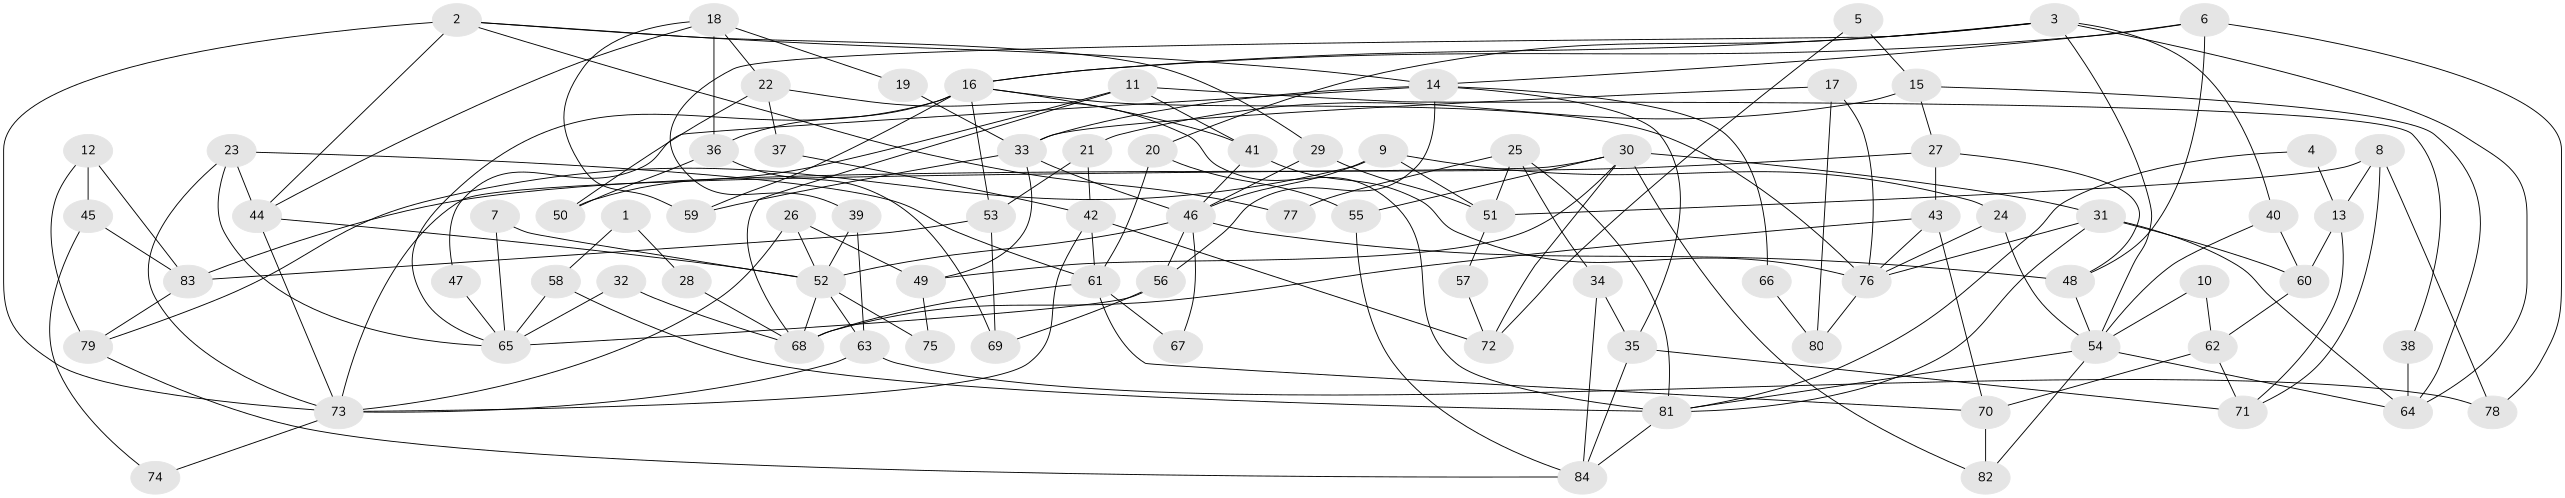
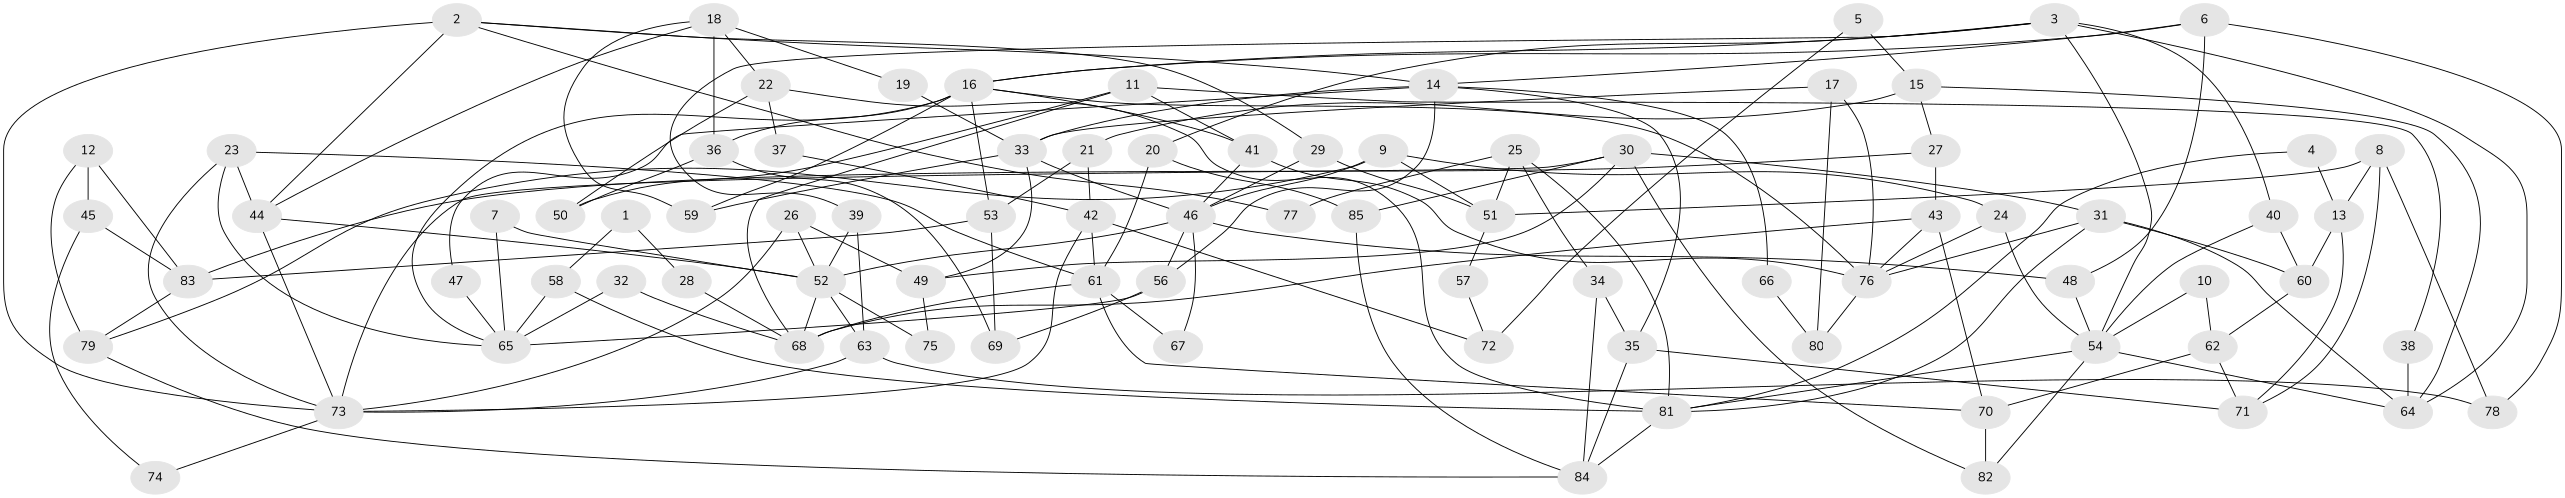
edge "27" -- "48": removed
node "55": label "55" -> "85"
edge "30" -- "72": removed
